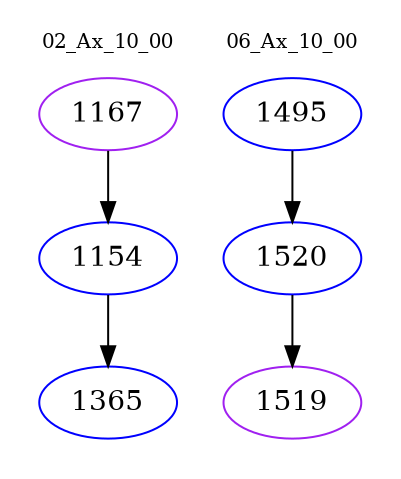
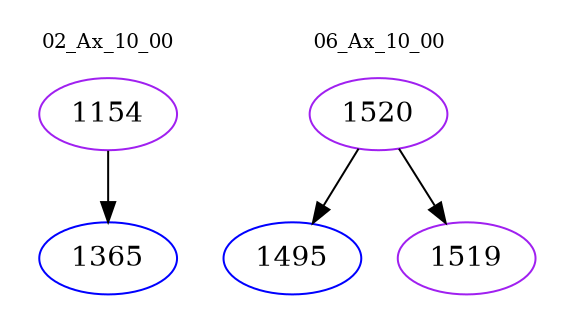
node "1167": removed
edge "1495" -> "1520": reversed
node "1154": color blue -> purple
node "1520": color blue -> purple
